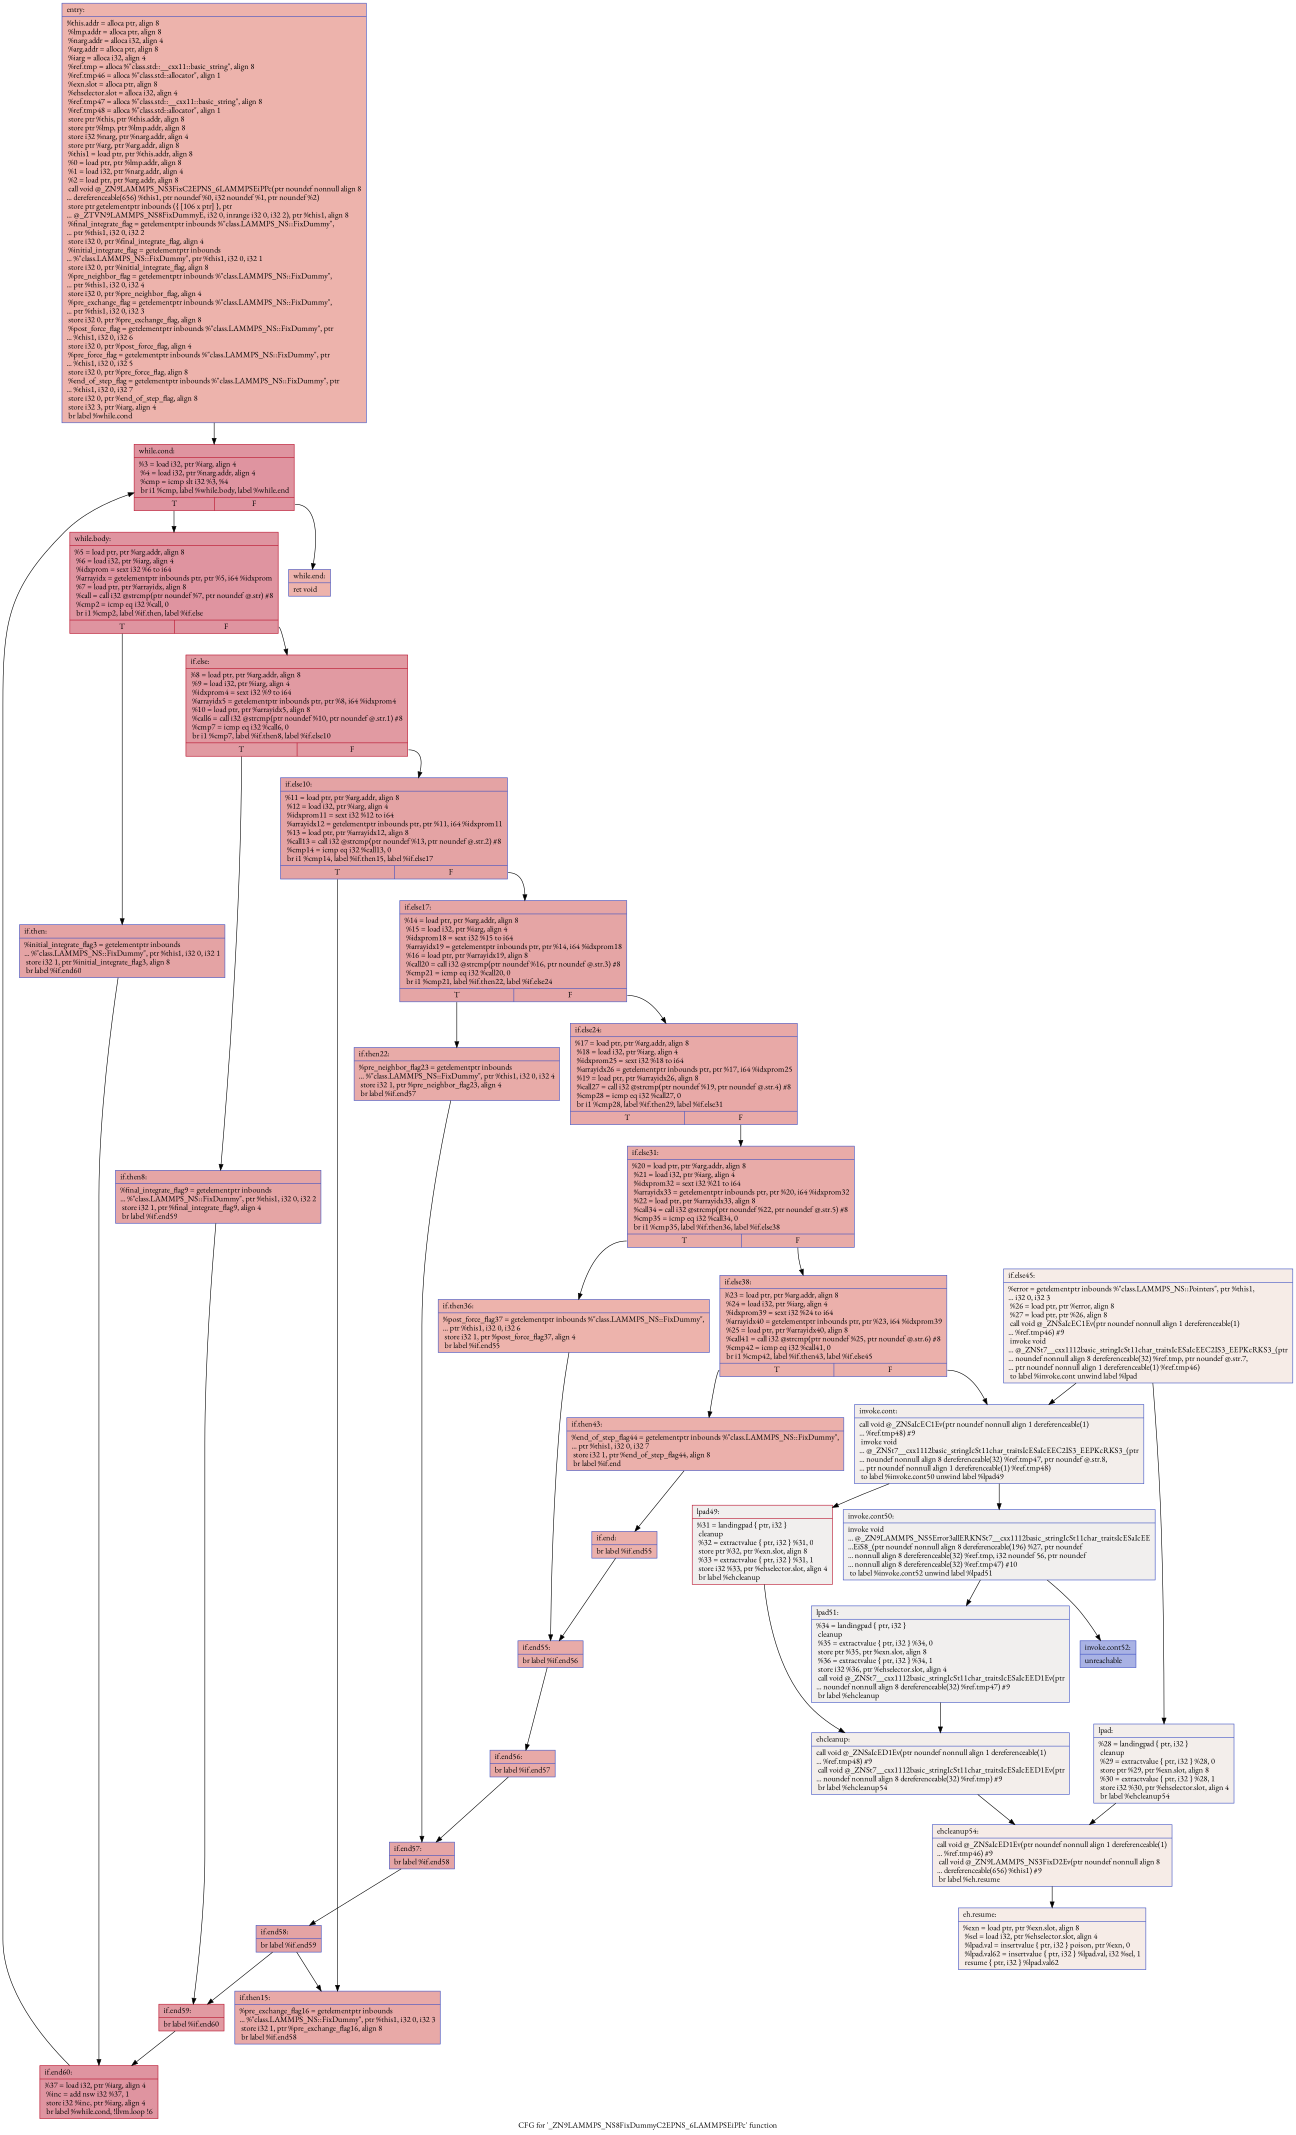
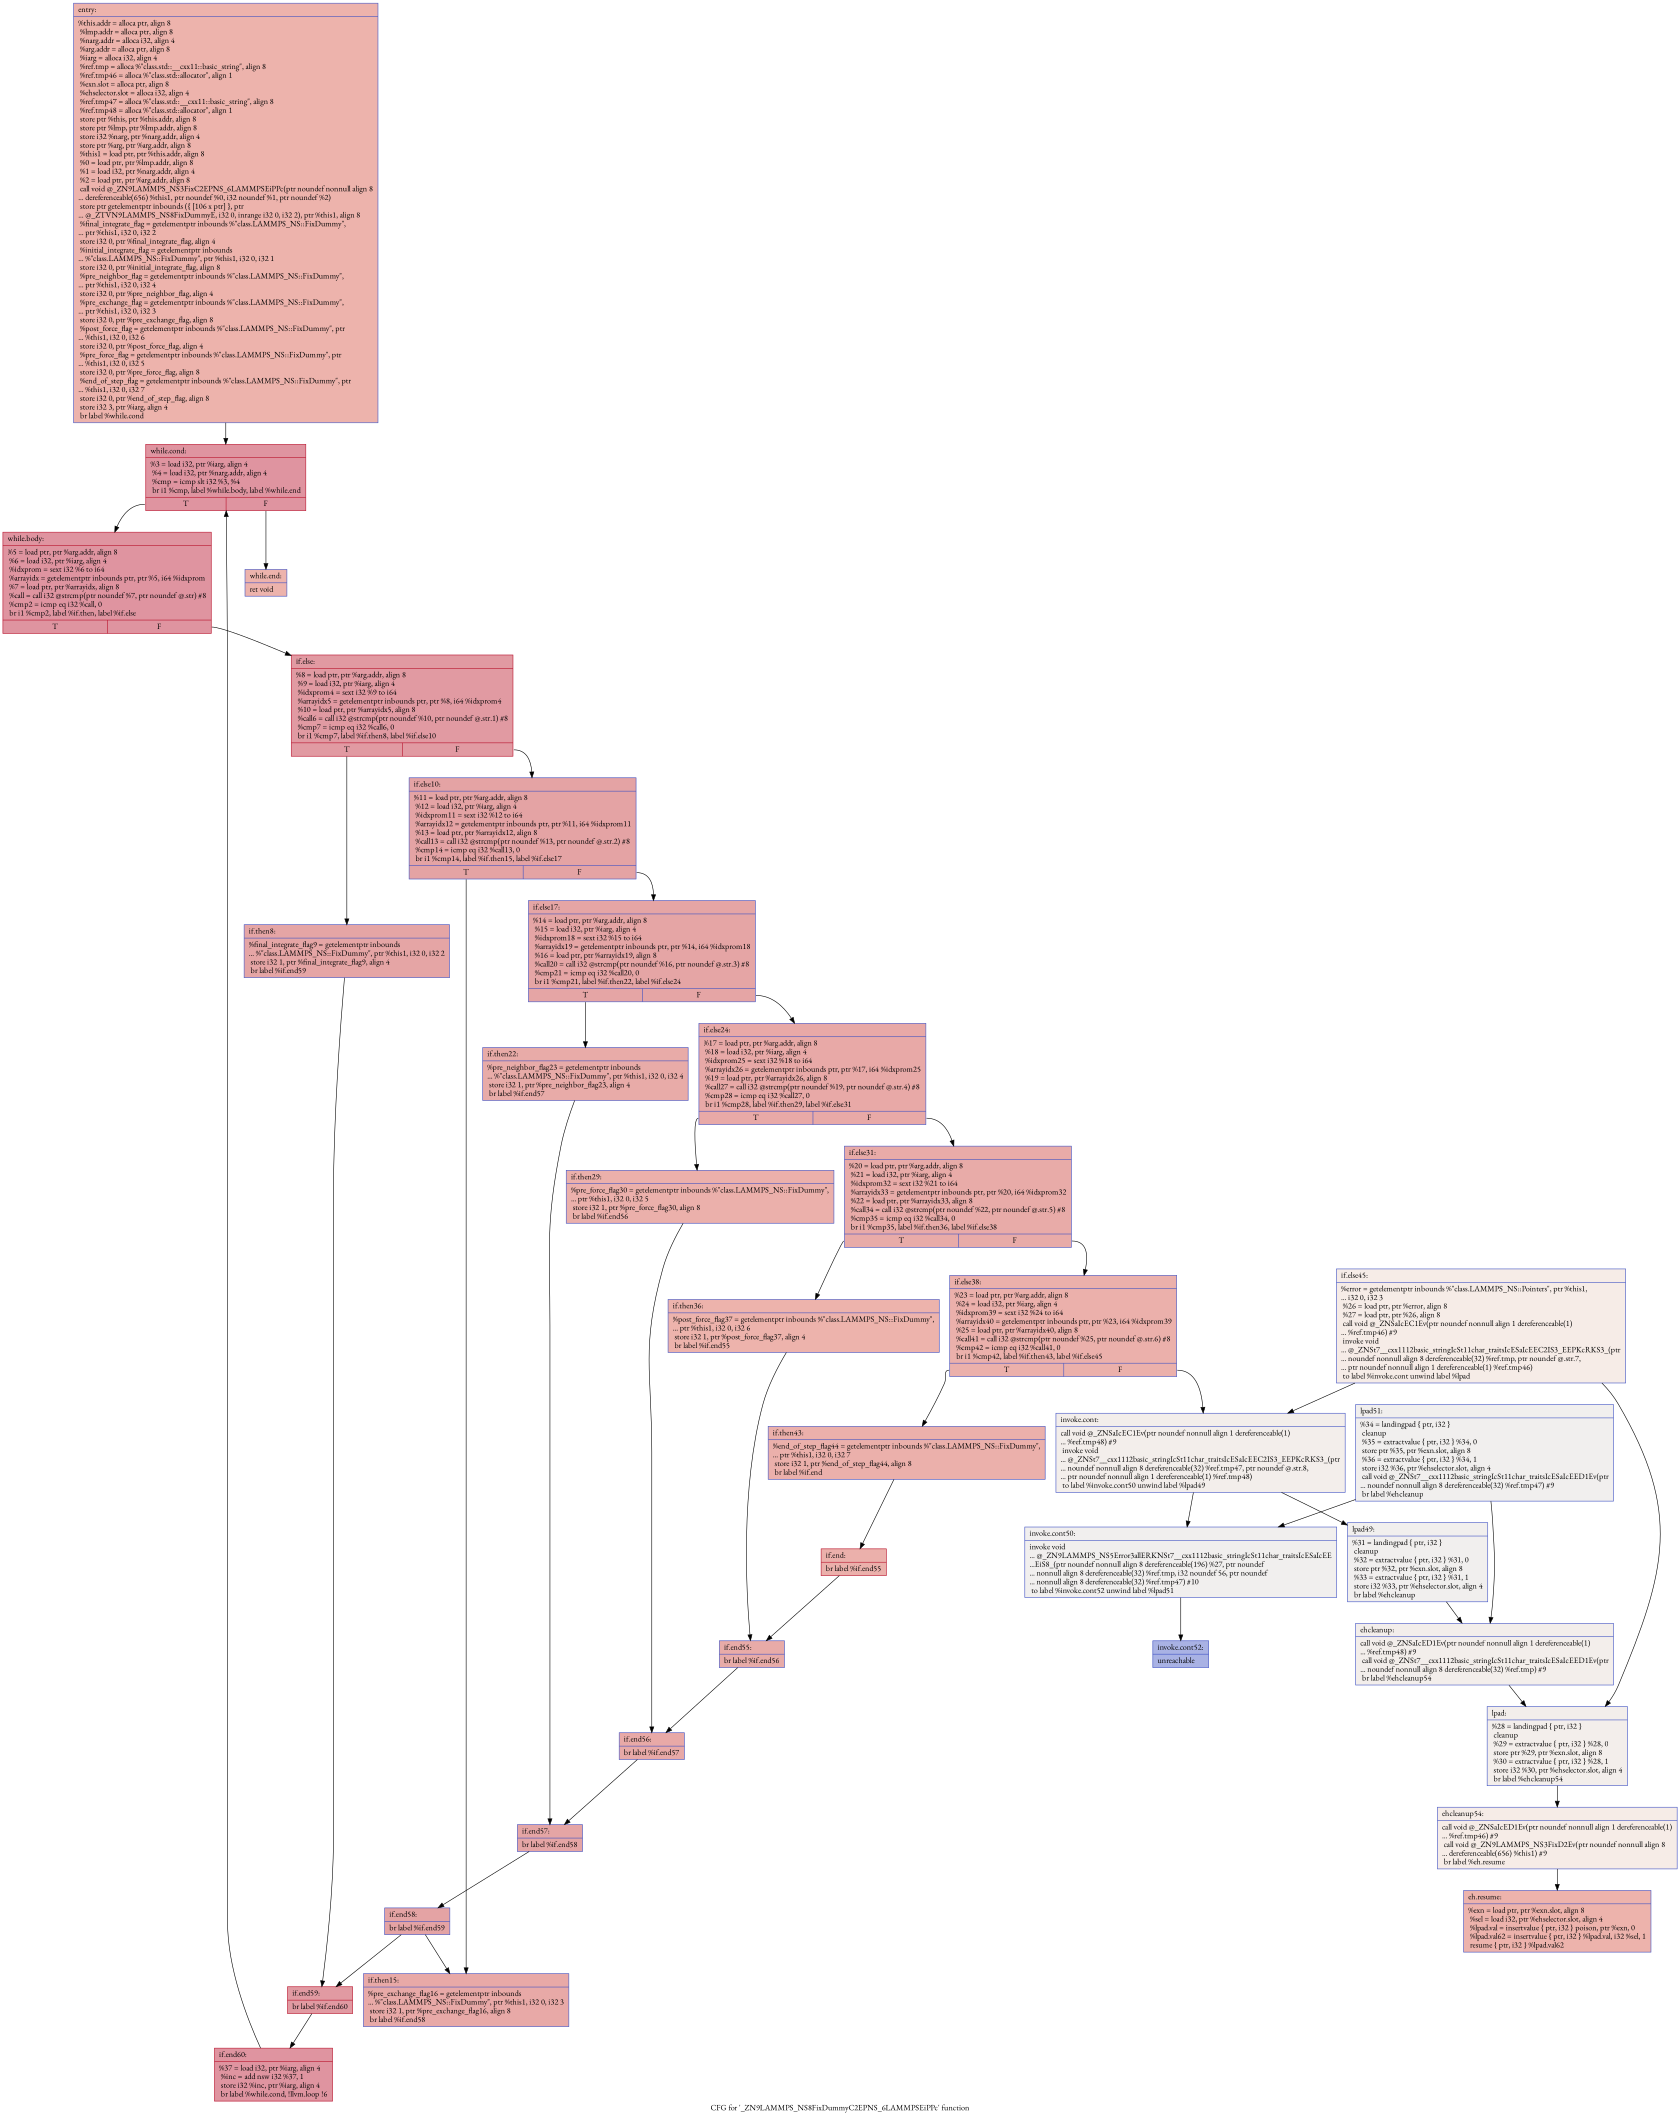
node "if.then:": removed
node "if.then29:": added
node "if.end:": color #3d50c3ff -> #b70d28ff
node "lpad49:": color #b70d28ff -> #3d50c3ff
edge "invoke.cont50:" -> "lpad51:": reversed
edge "ehcleanup:" -> "ehcleanup54:": now "ehcleanup:" -> "lpad:"
node "eh.resume:": fillcolor #ead5c970 -> #d6524470
